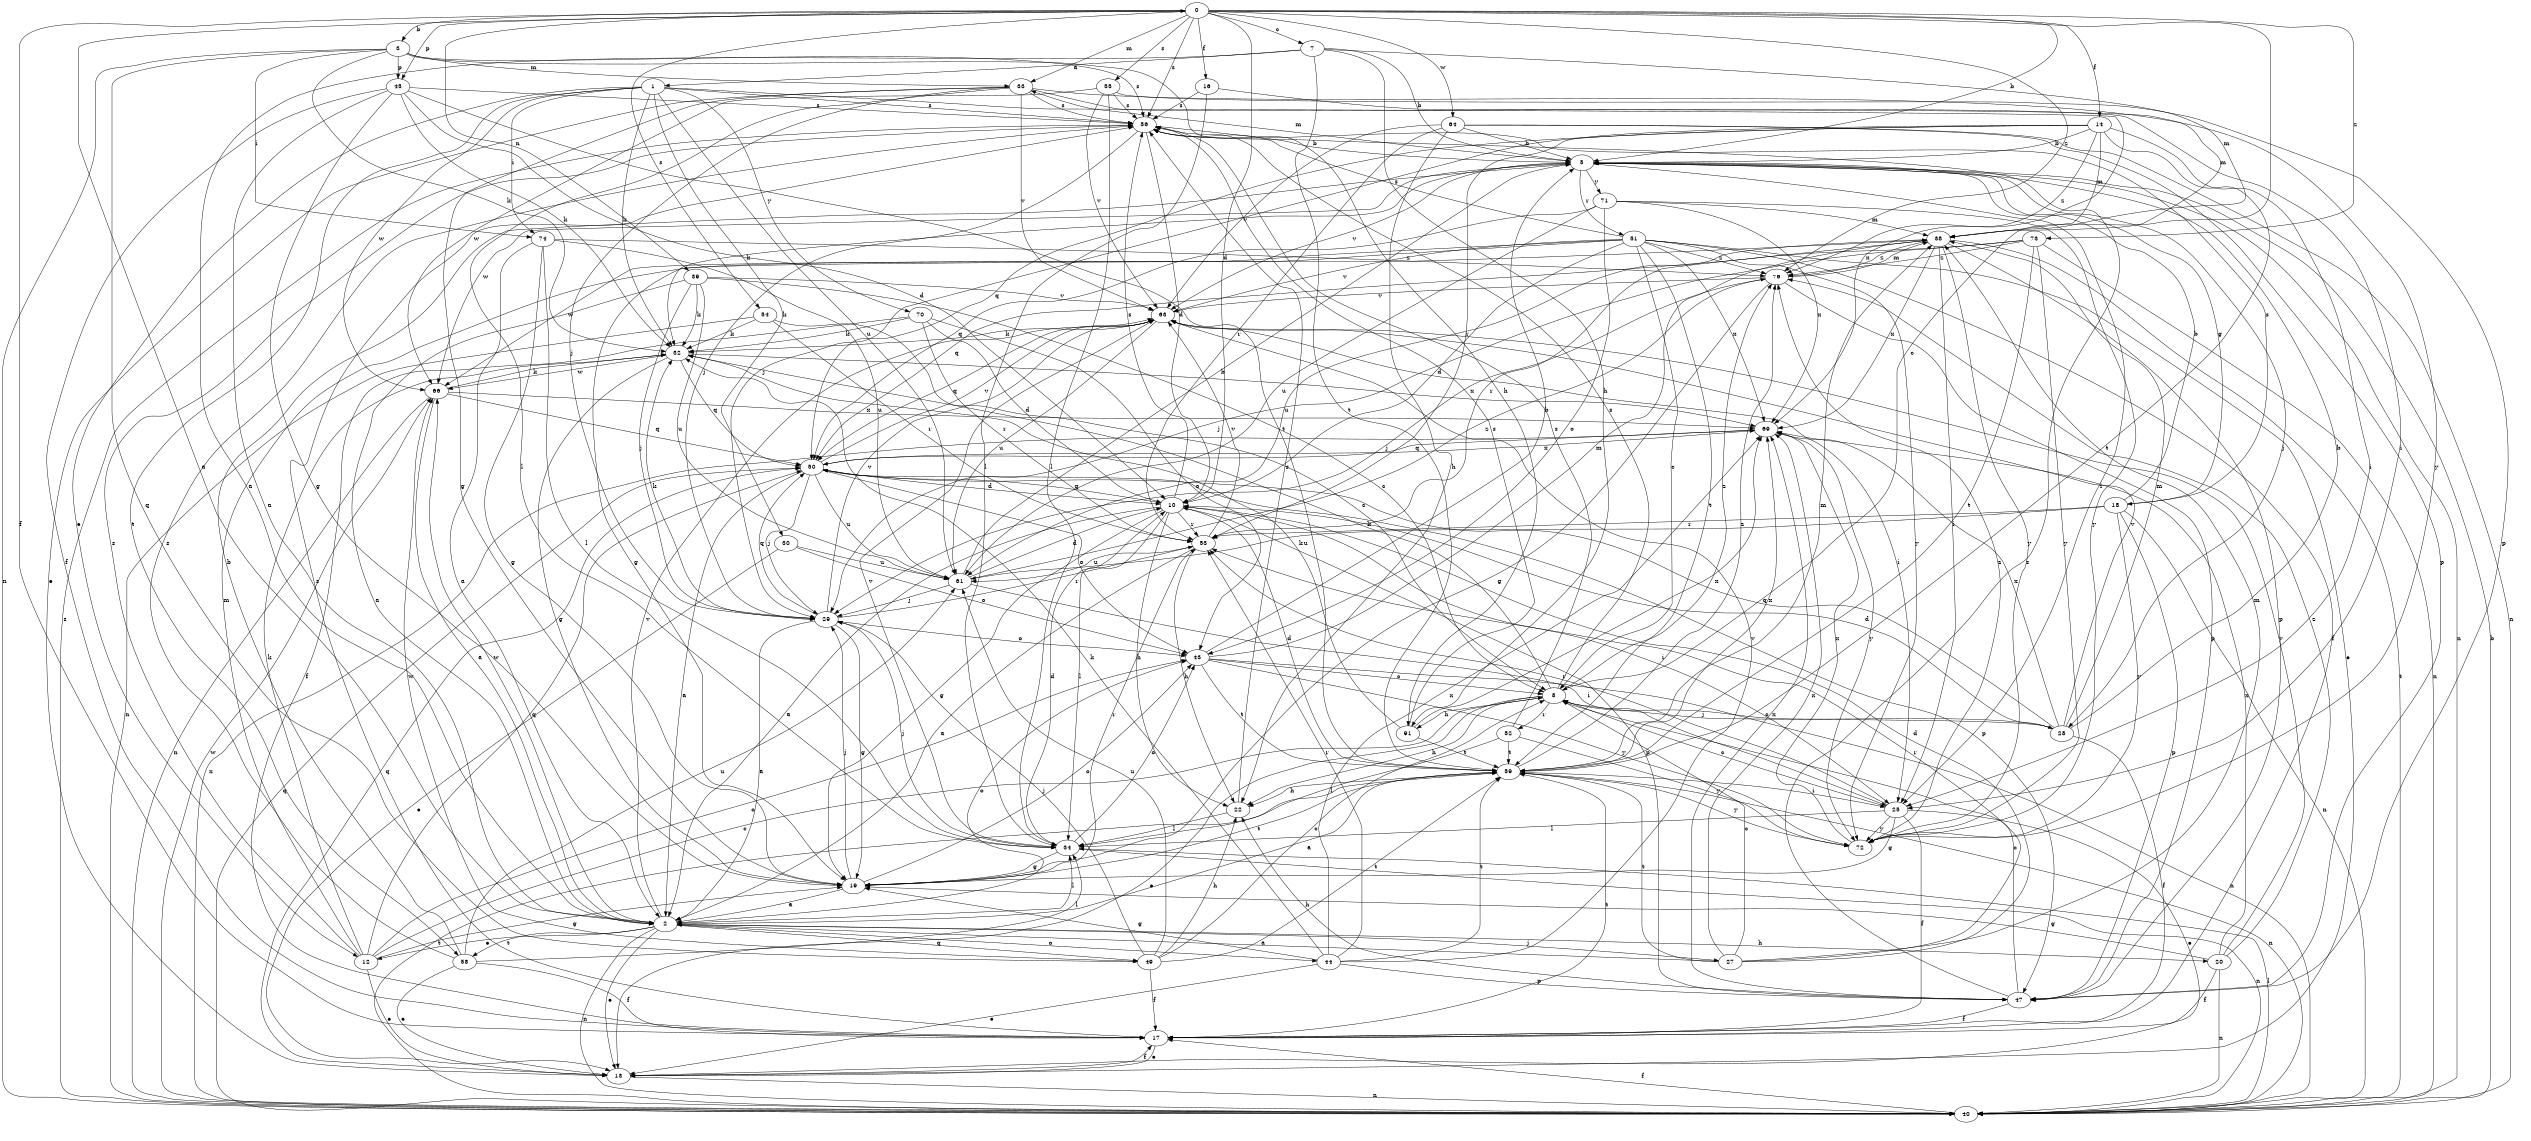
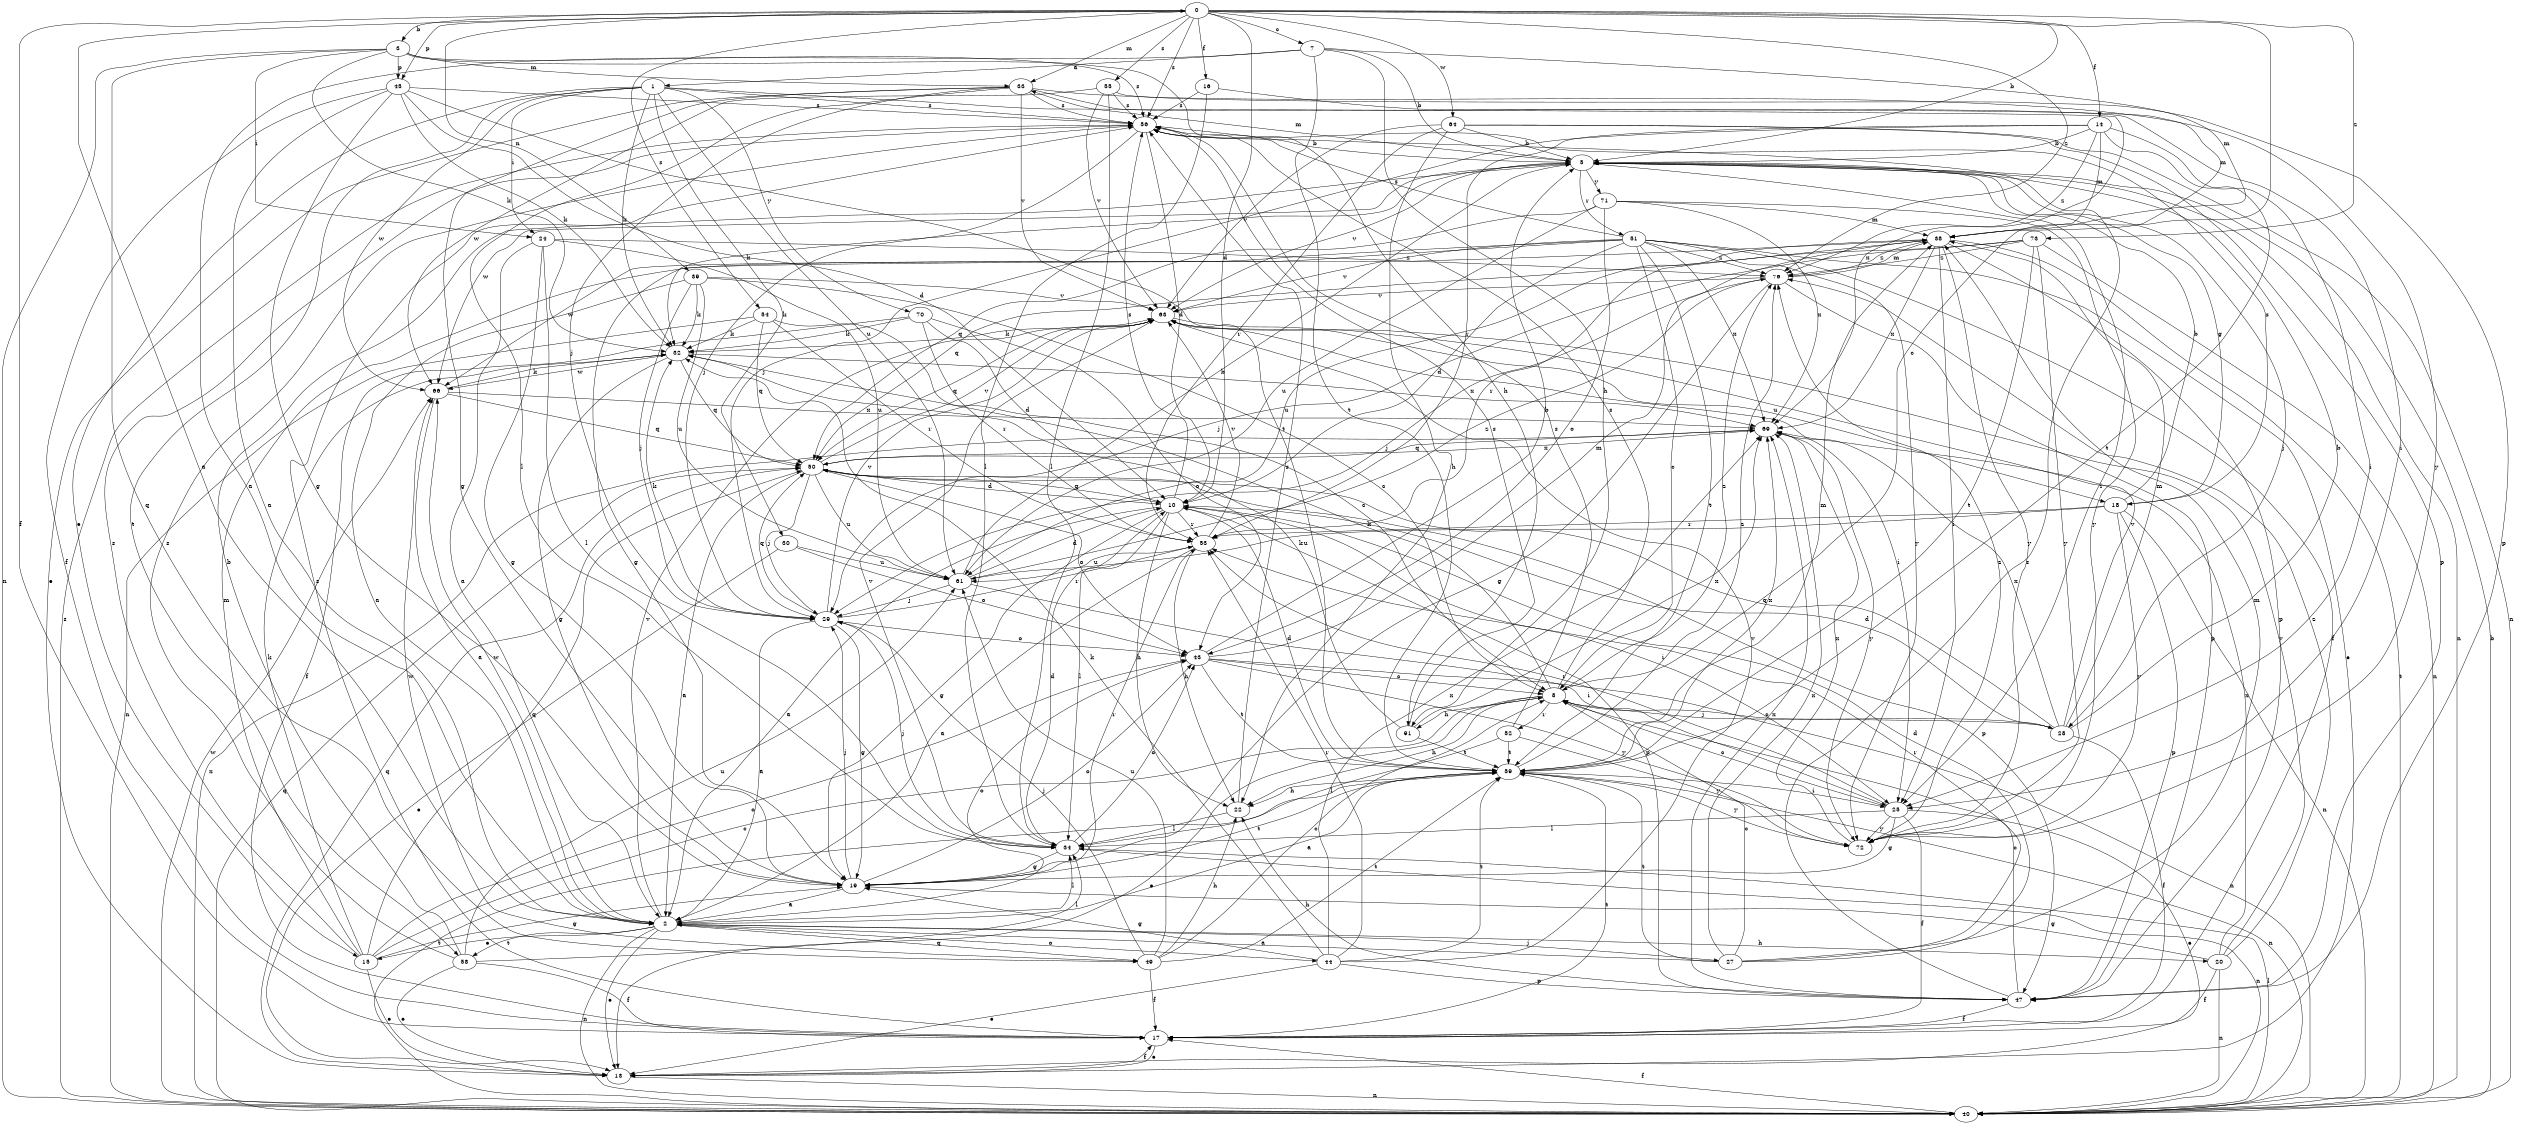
edge "14" -> "50": now "54" -> "50"
node "74": label "74" -> "24"
edge "63" -> "61": now "63" -> "18"
node "12": label "12" -> "15"
edge "66" -> "40": removed, label "n"
